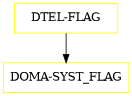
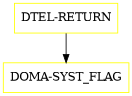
node "DTEL-FLAG": label "DTEL-FLAG" -> "DTEL-RETURN"
